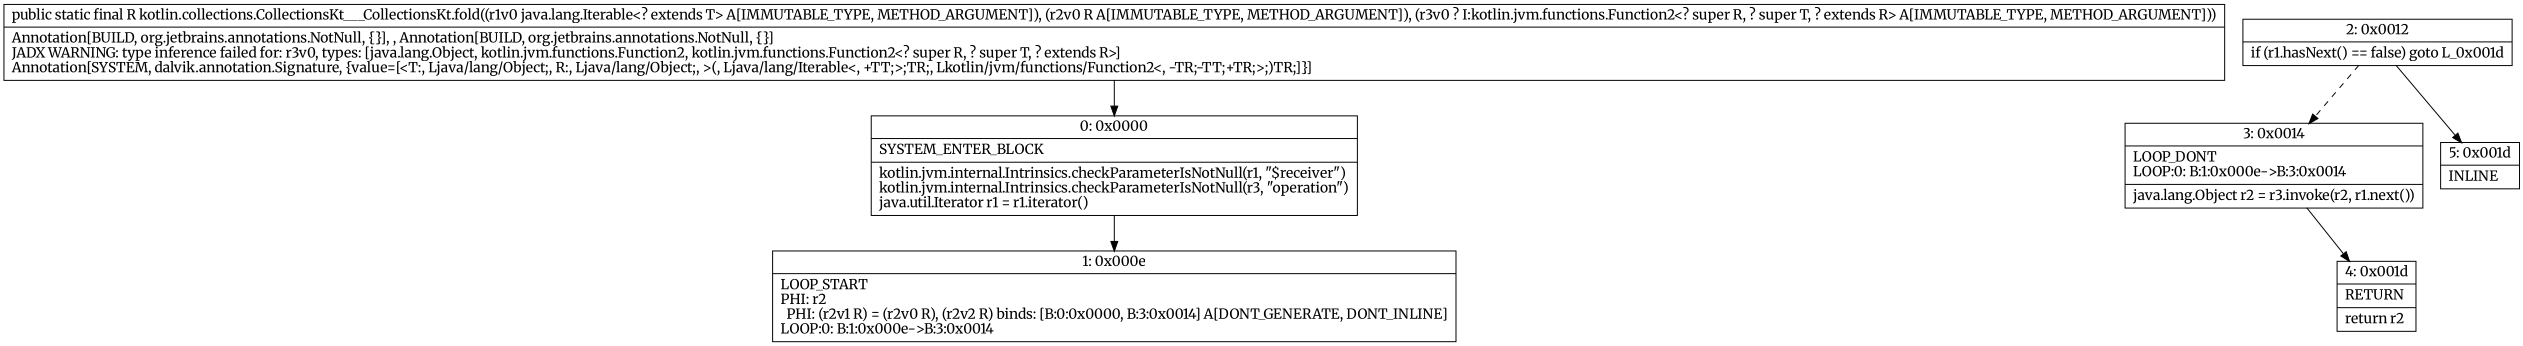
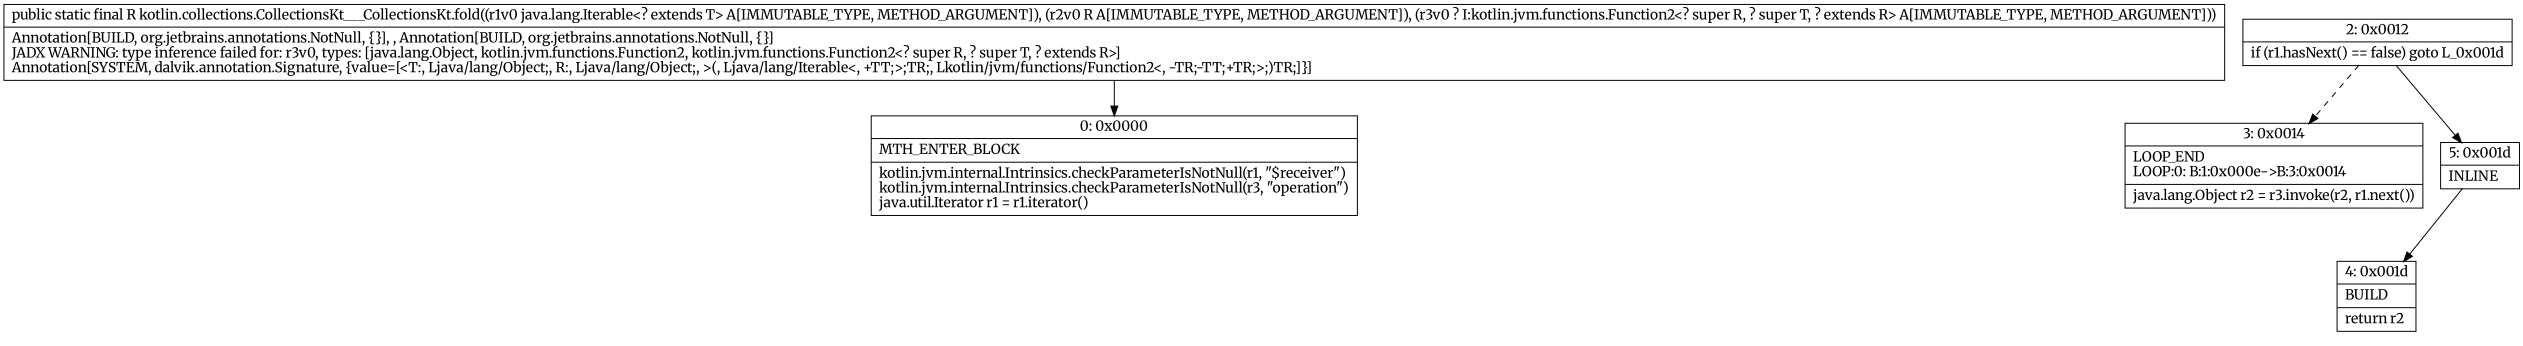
node "0: 0x0000": text "SYSTEM_ENTER_BLOCK" -> "MTH_ENTER_BLOCK"
node "3: 0x0014": text "LOOP_DONT" -> "LOOP_END"
edge "3: 0x0014" -> "4: 0x001d": now "5: 0x001d" -> "4: 0x001d"
node "4: 0x001d": text "RETURN" -> "BUILD"
node "1: 0x000e": removed
